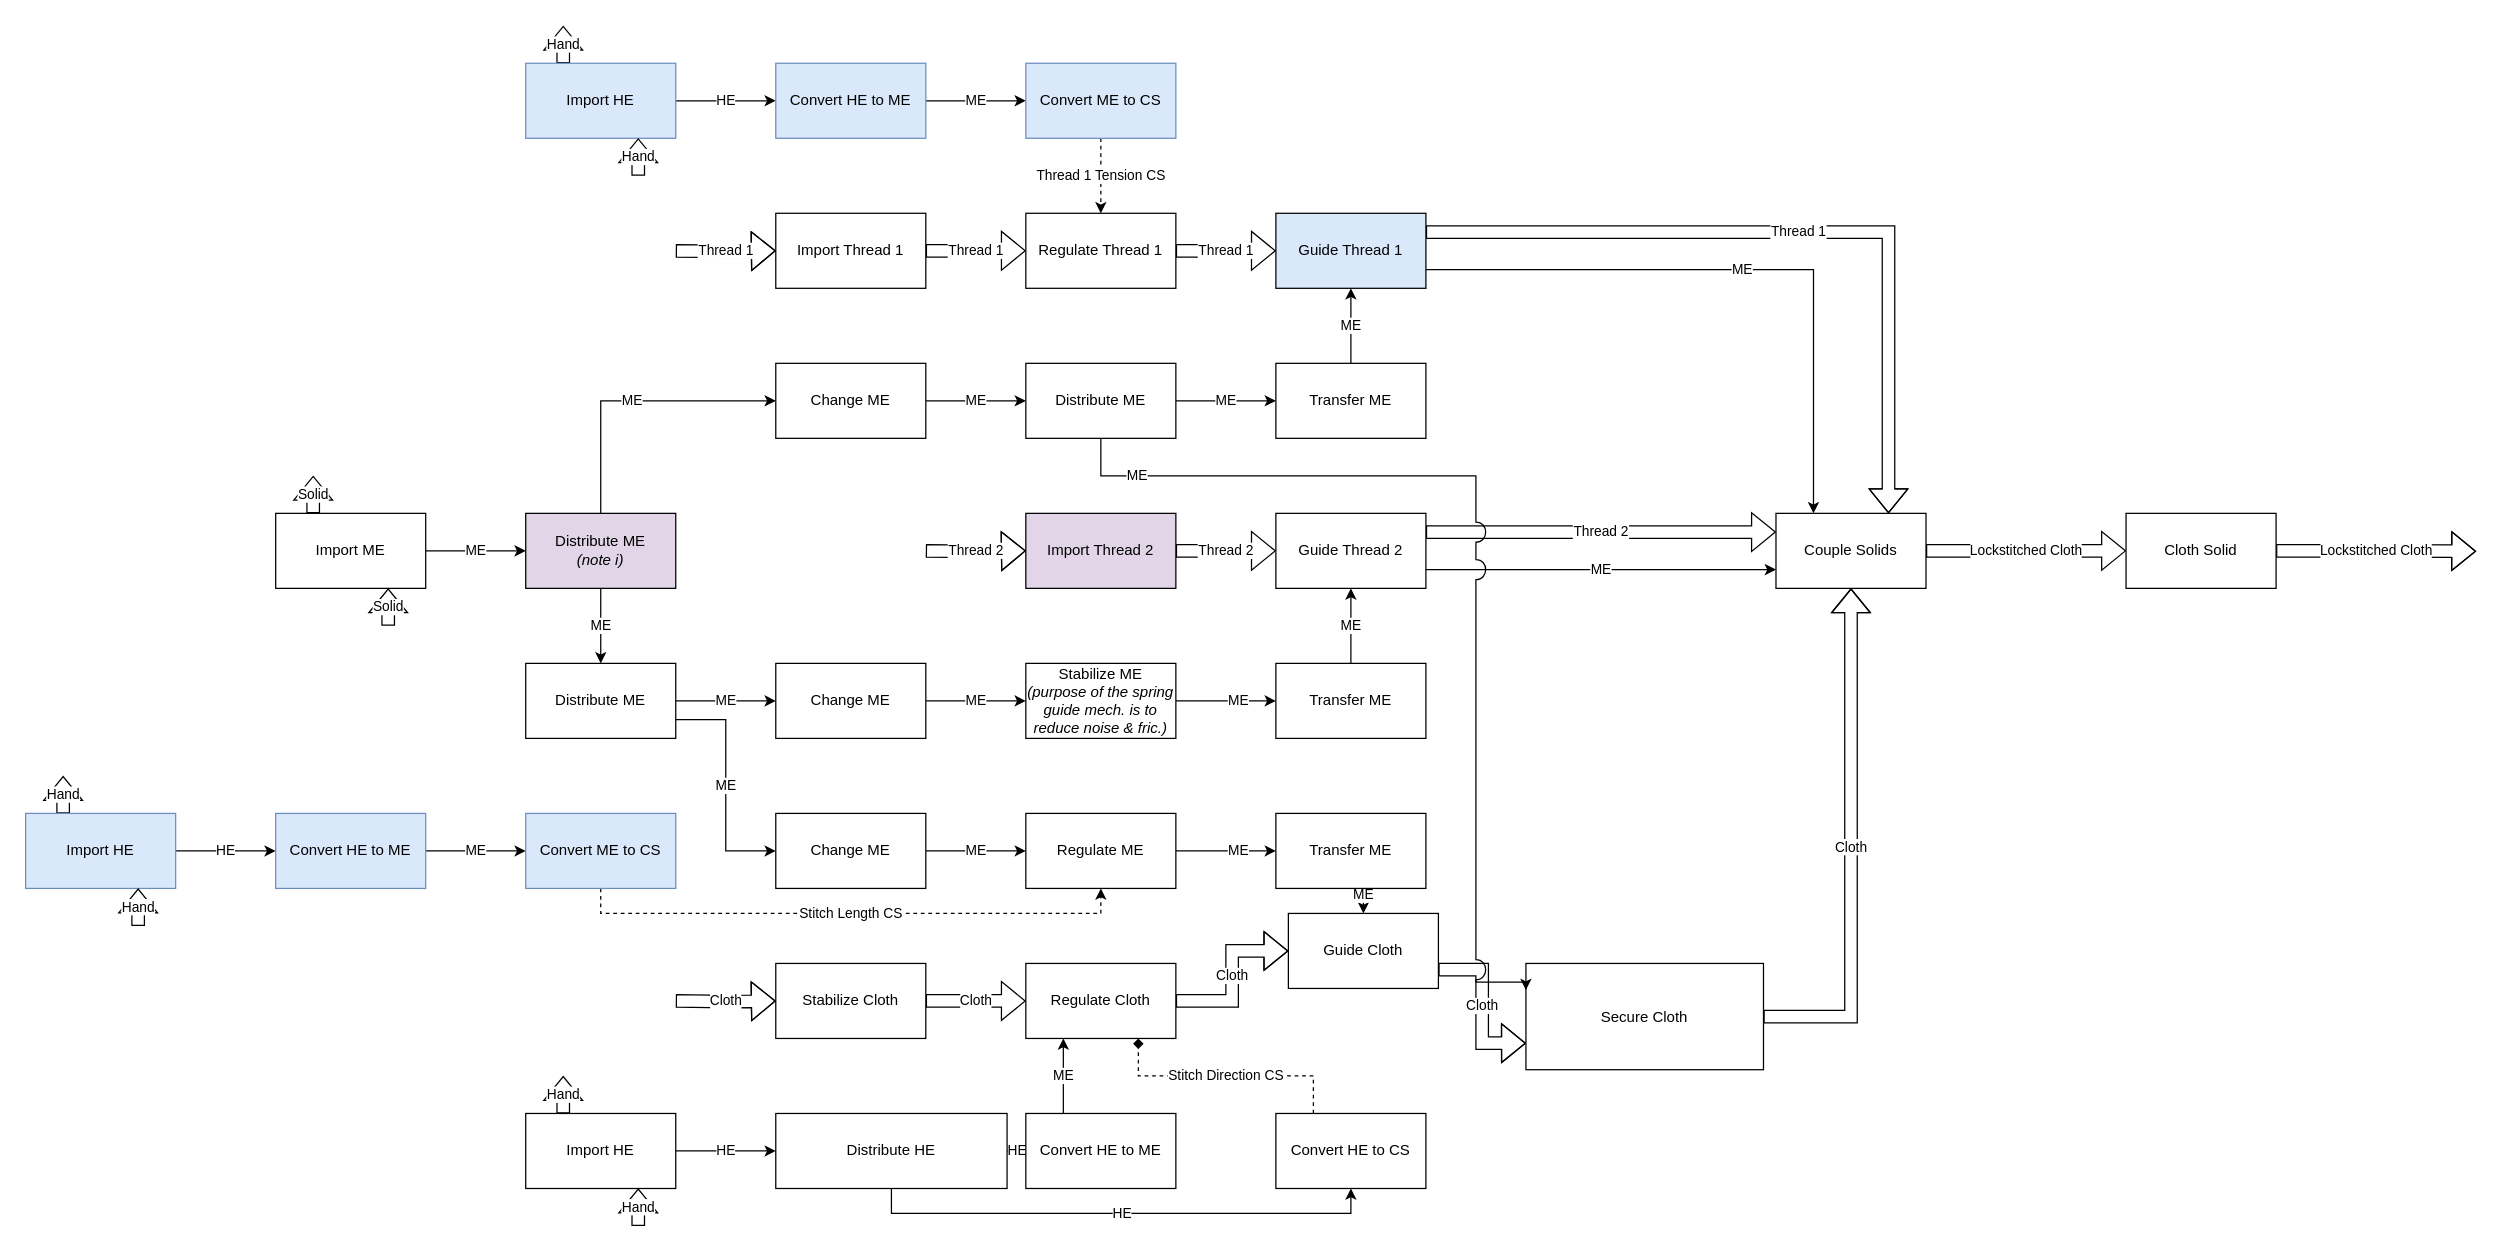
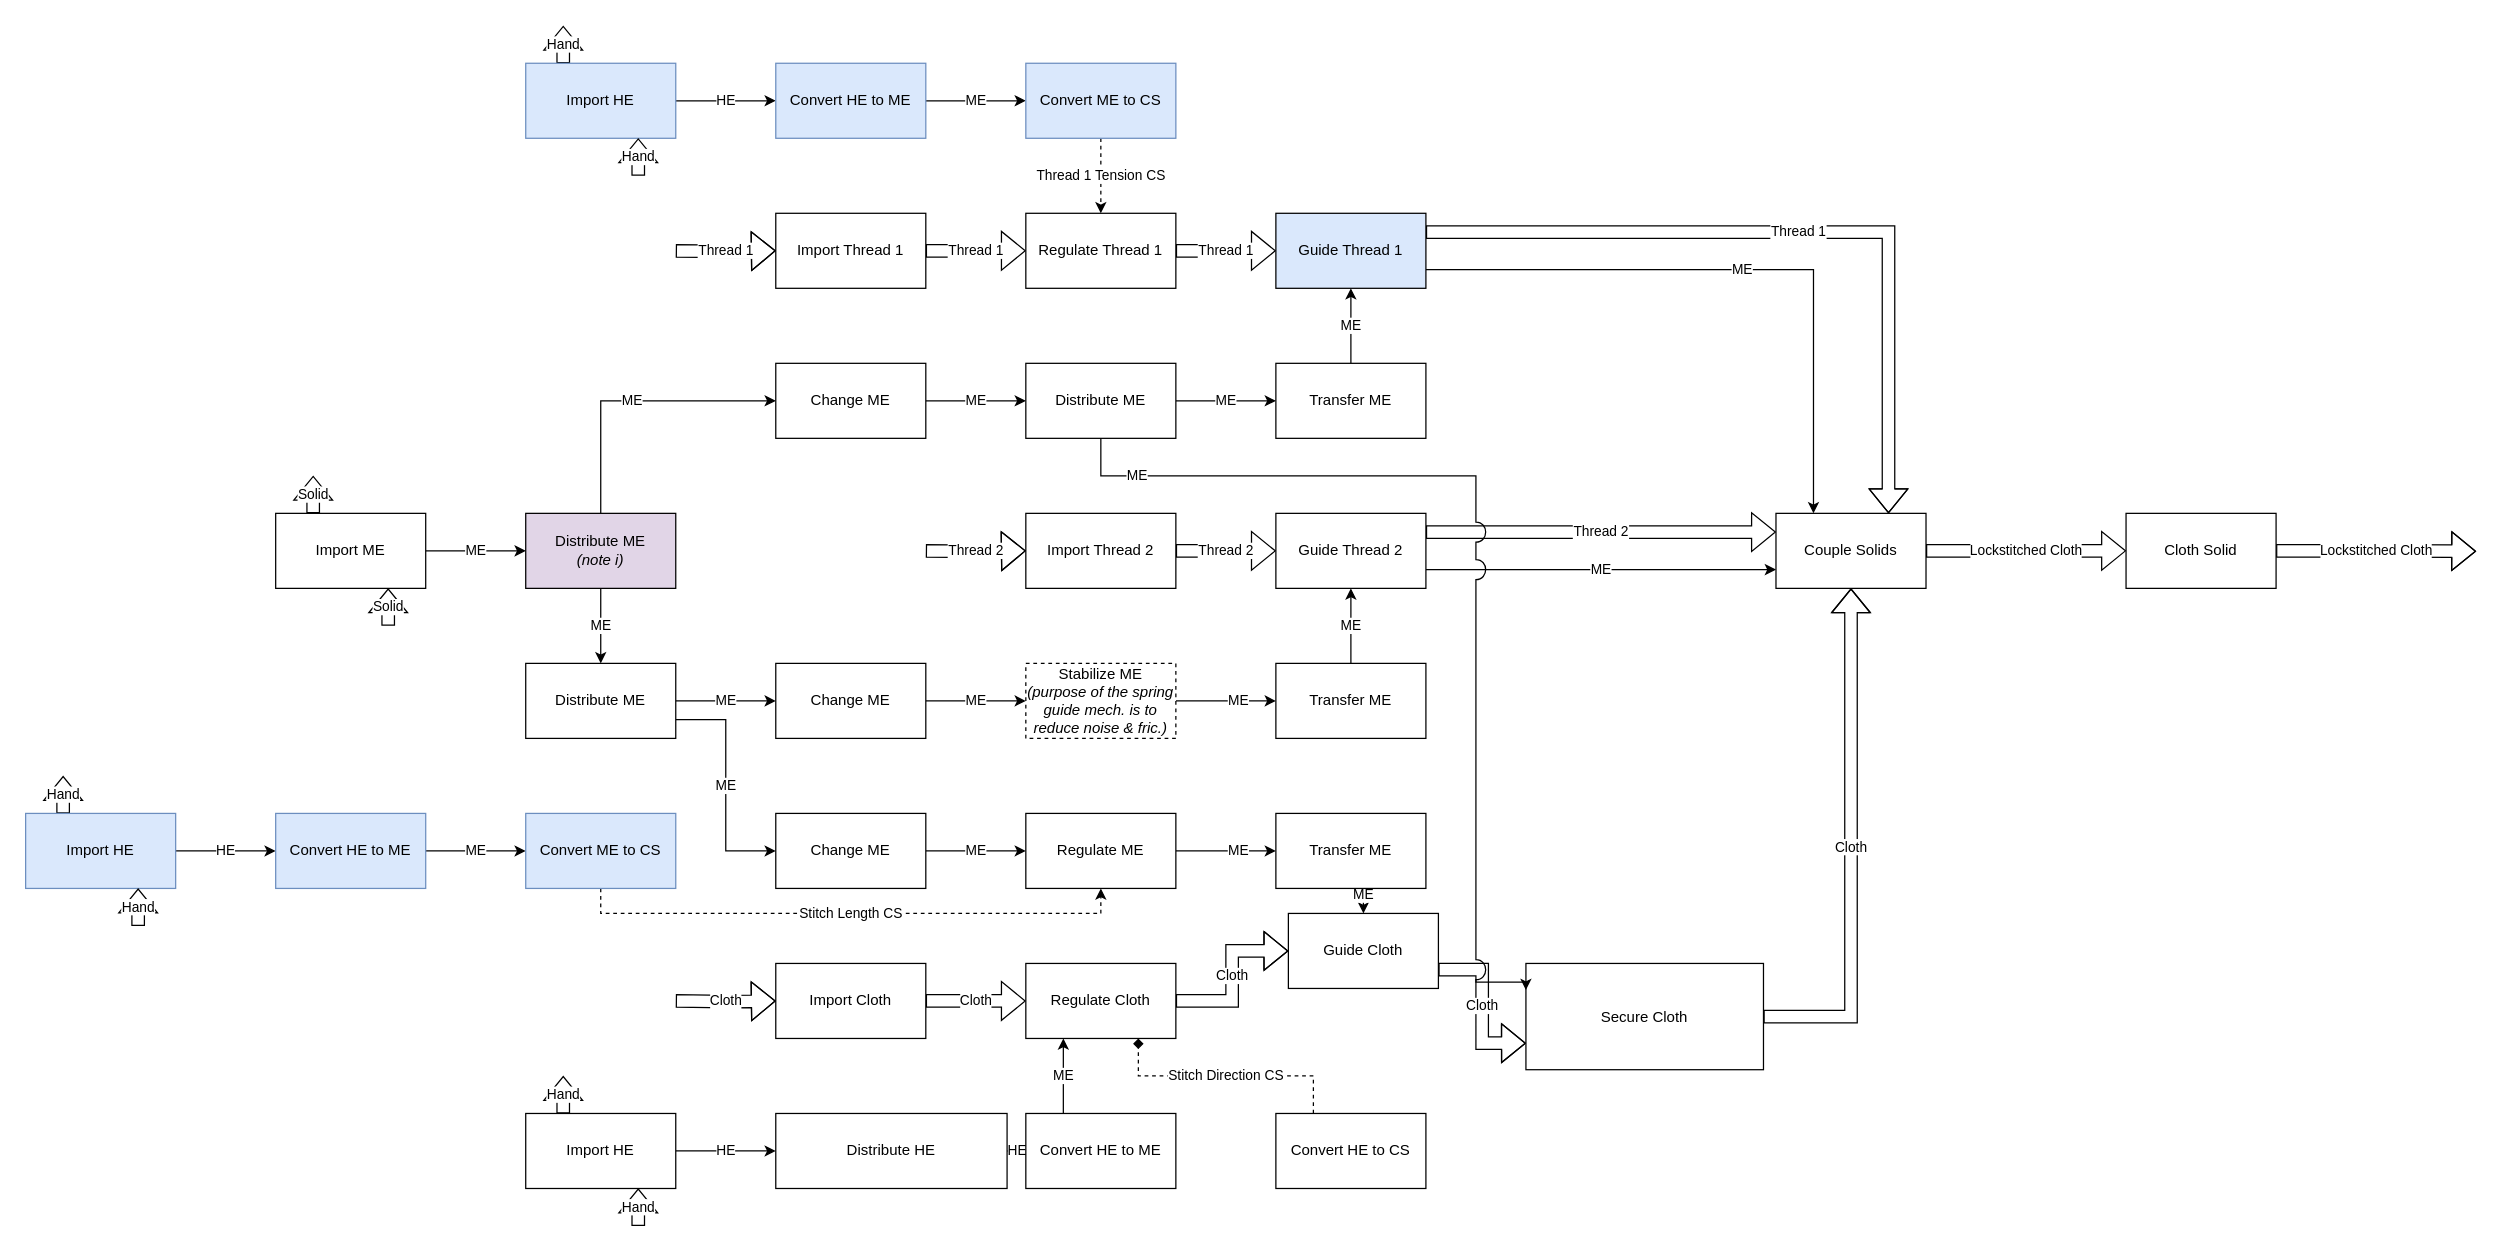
node "Import Thread 2": fillcolor #e1d5e7 -> #ffffff
node "Stabilize ME (purpose of the spring guide mech. is to reduce noise & fric.)": style solid -> dashed
node "Stabilize Cloth": label "Stabilize Cloth" -> "Import Cloth"
edge "Distribute HE" -> "Convert HE to CS": removed, label "HE"
